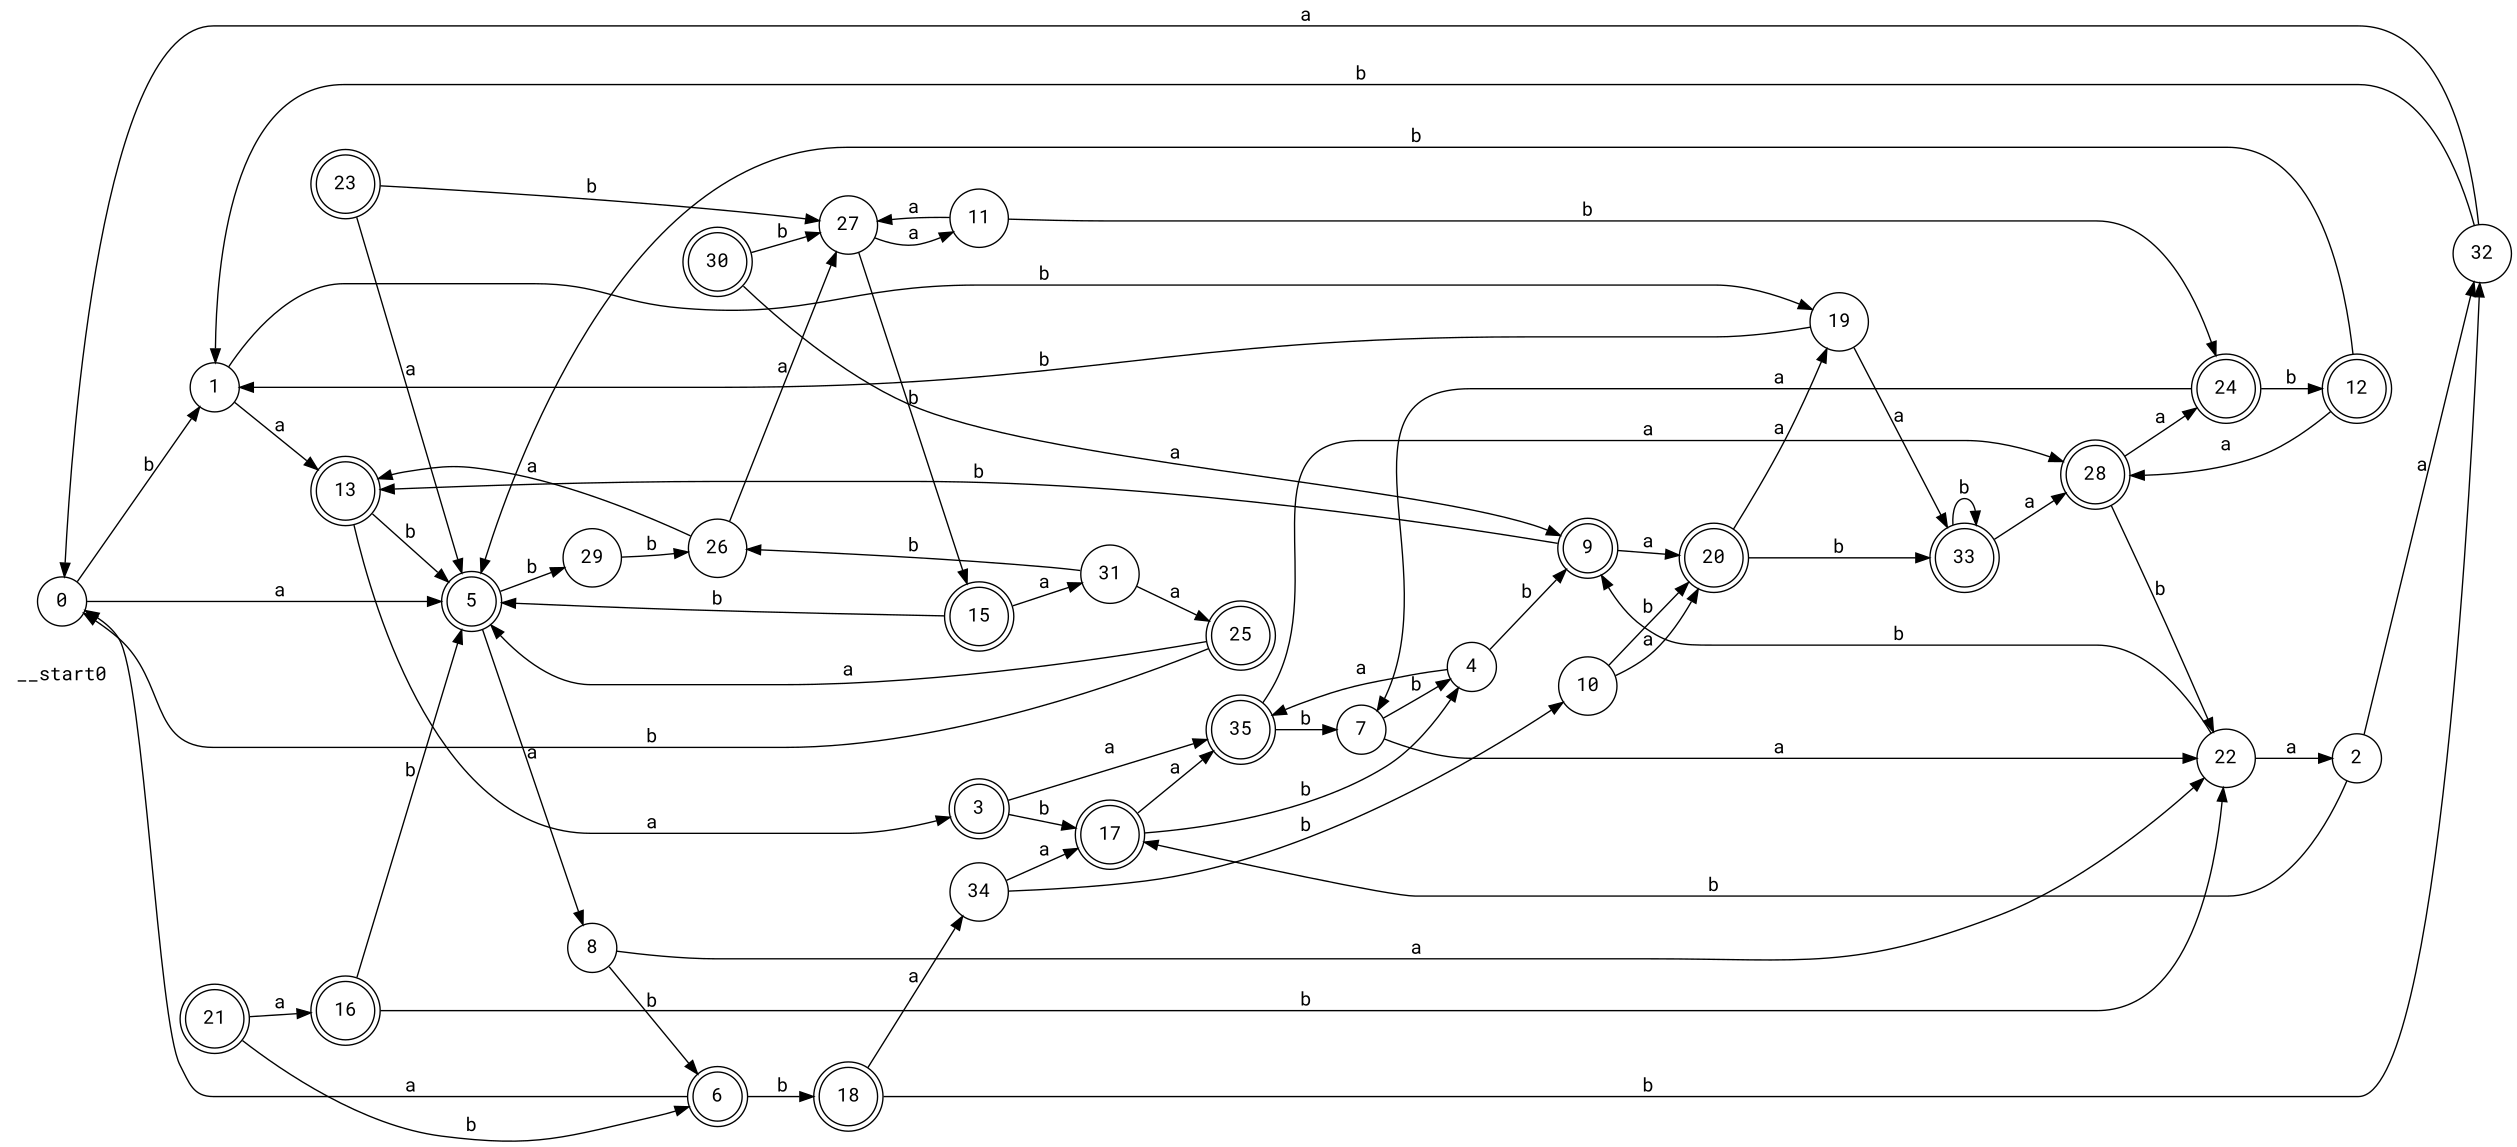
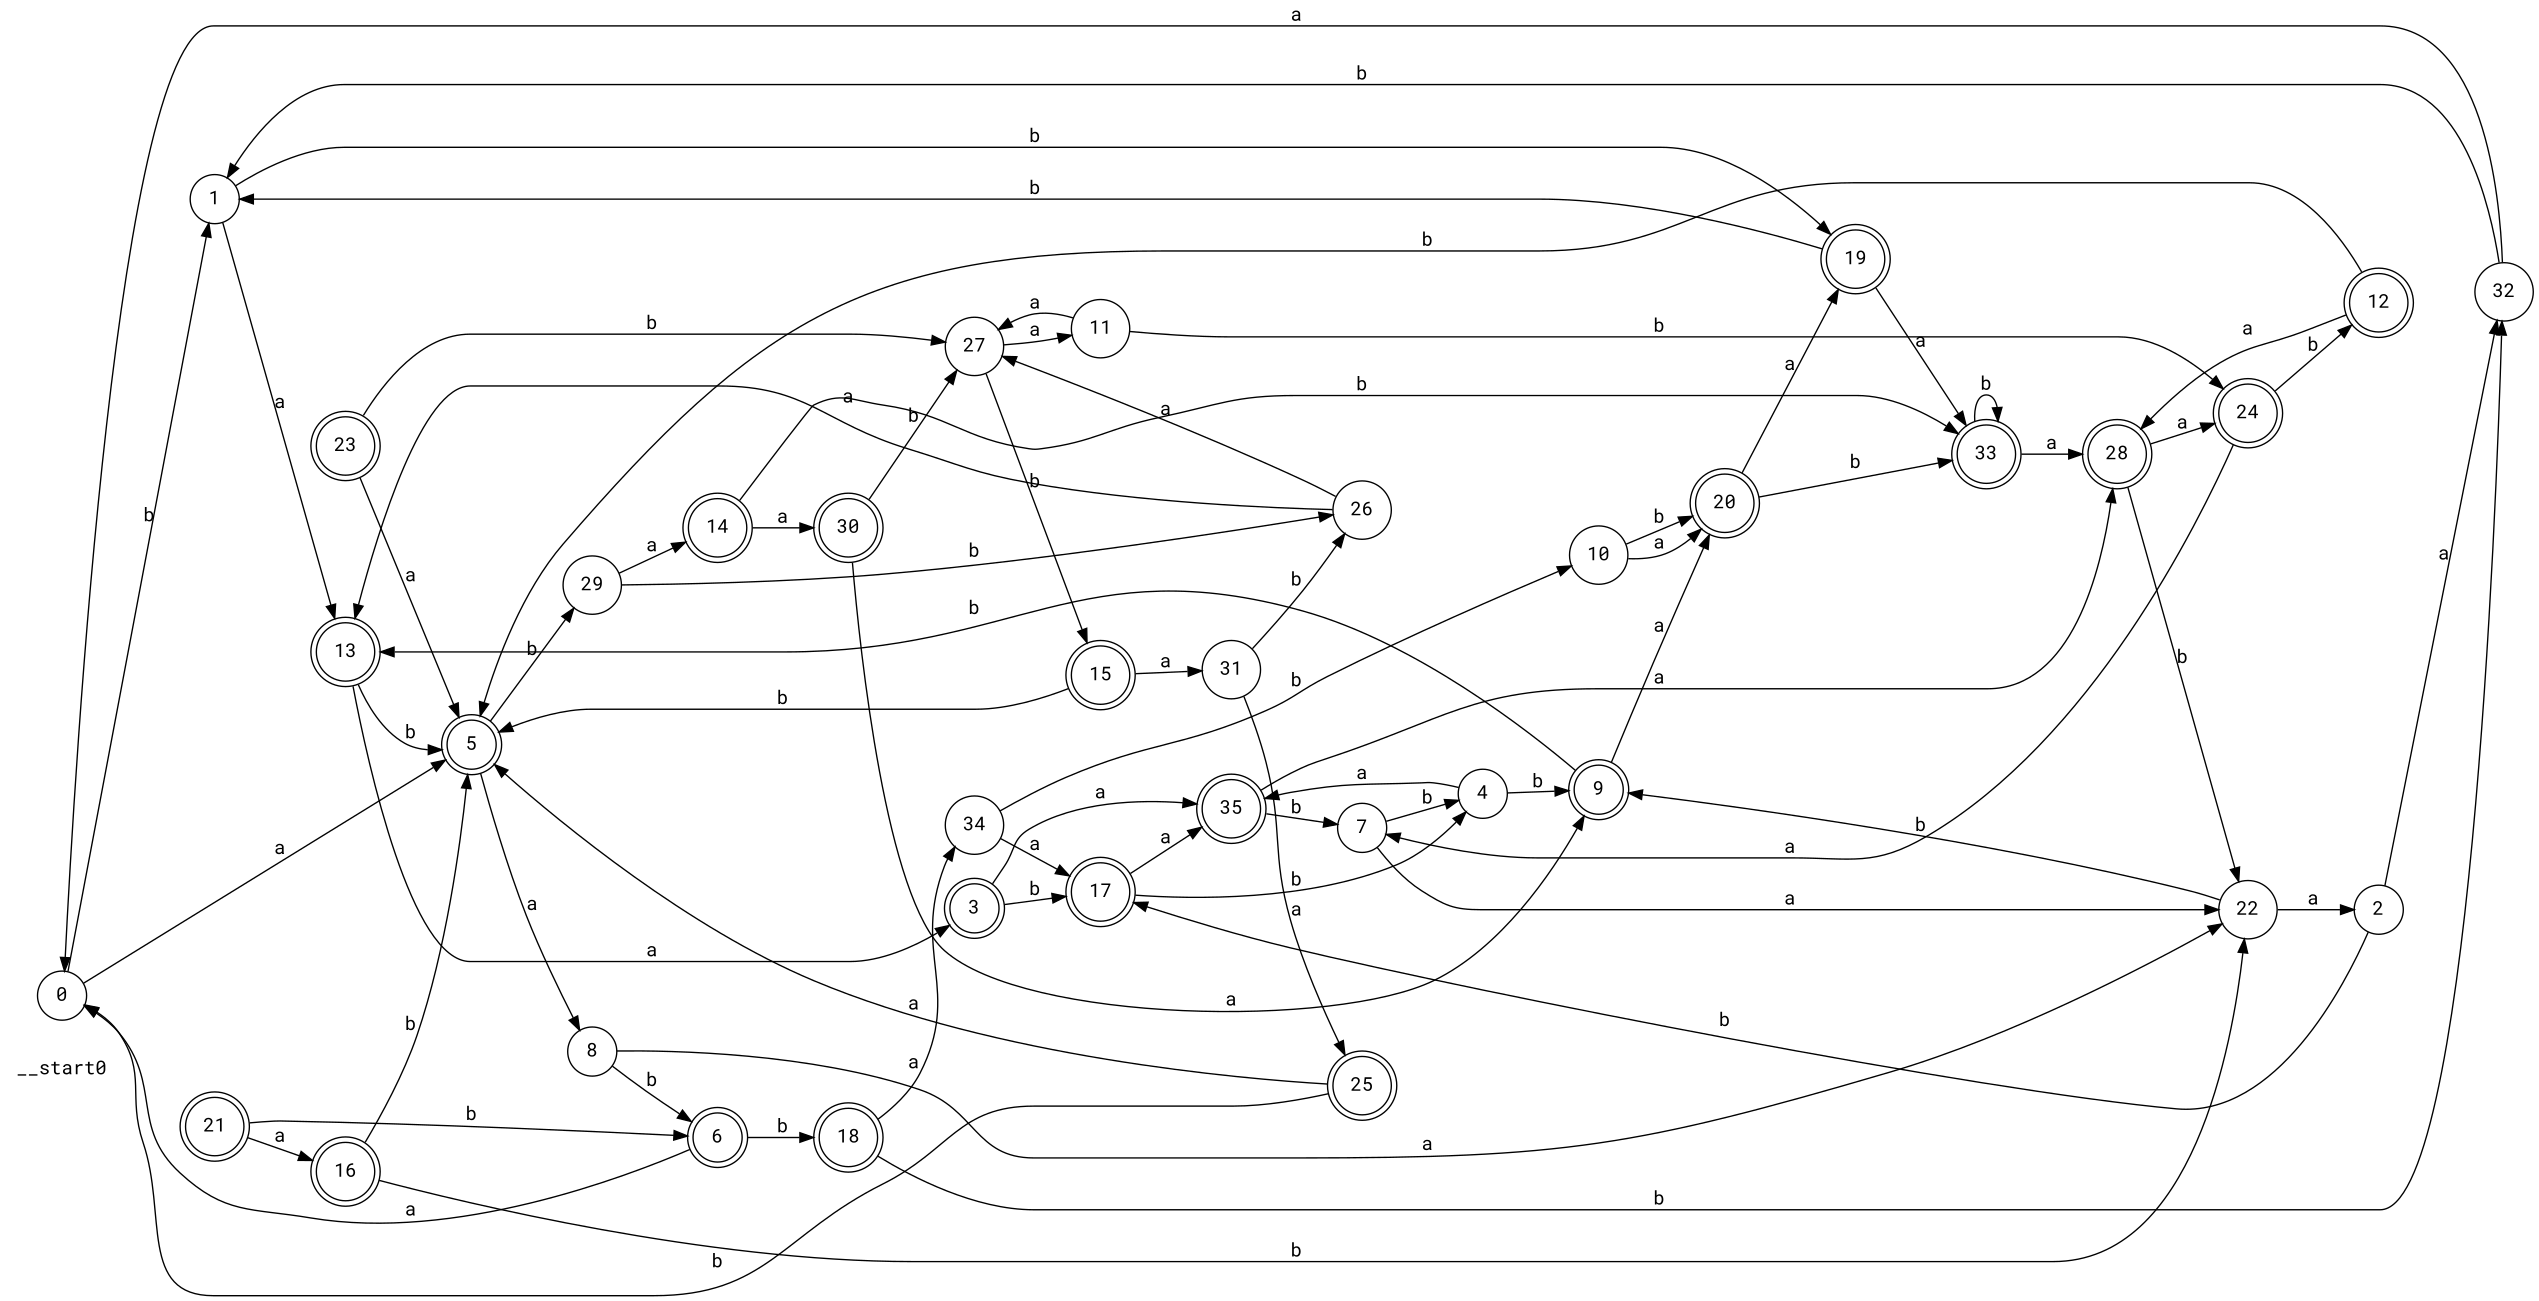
node "19": shape circle -> doublecircle
node "14": added
